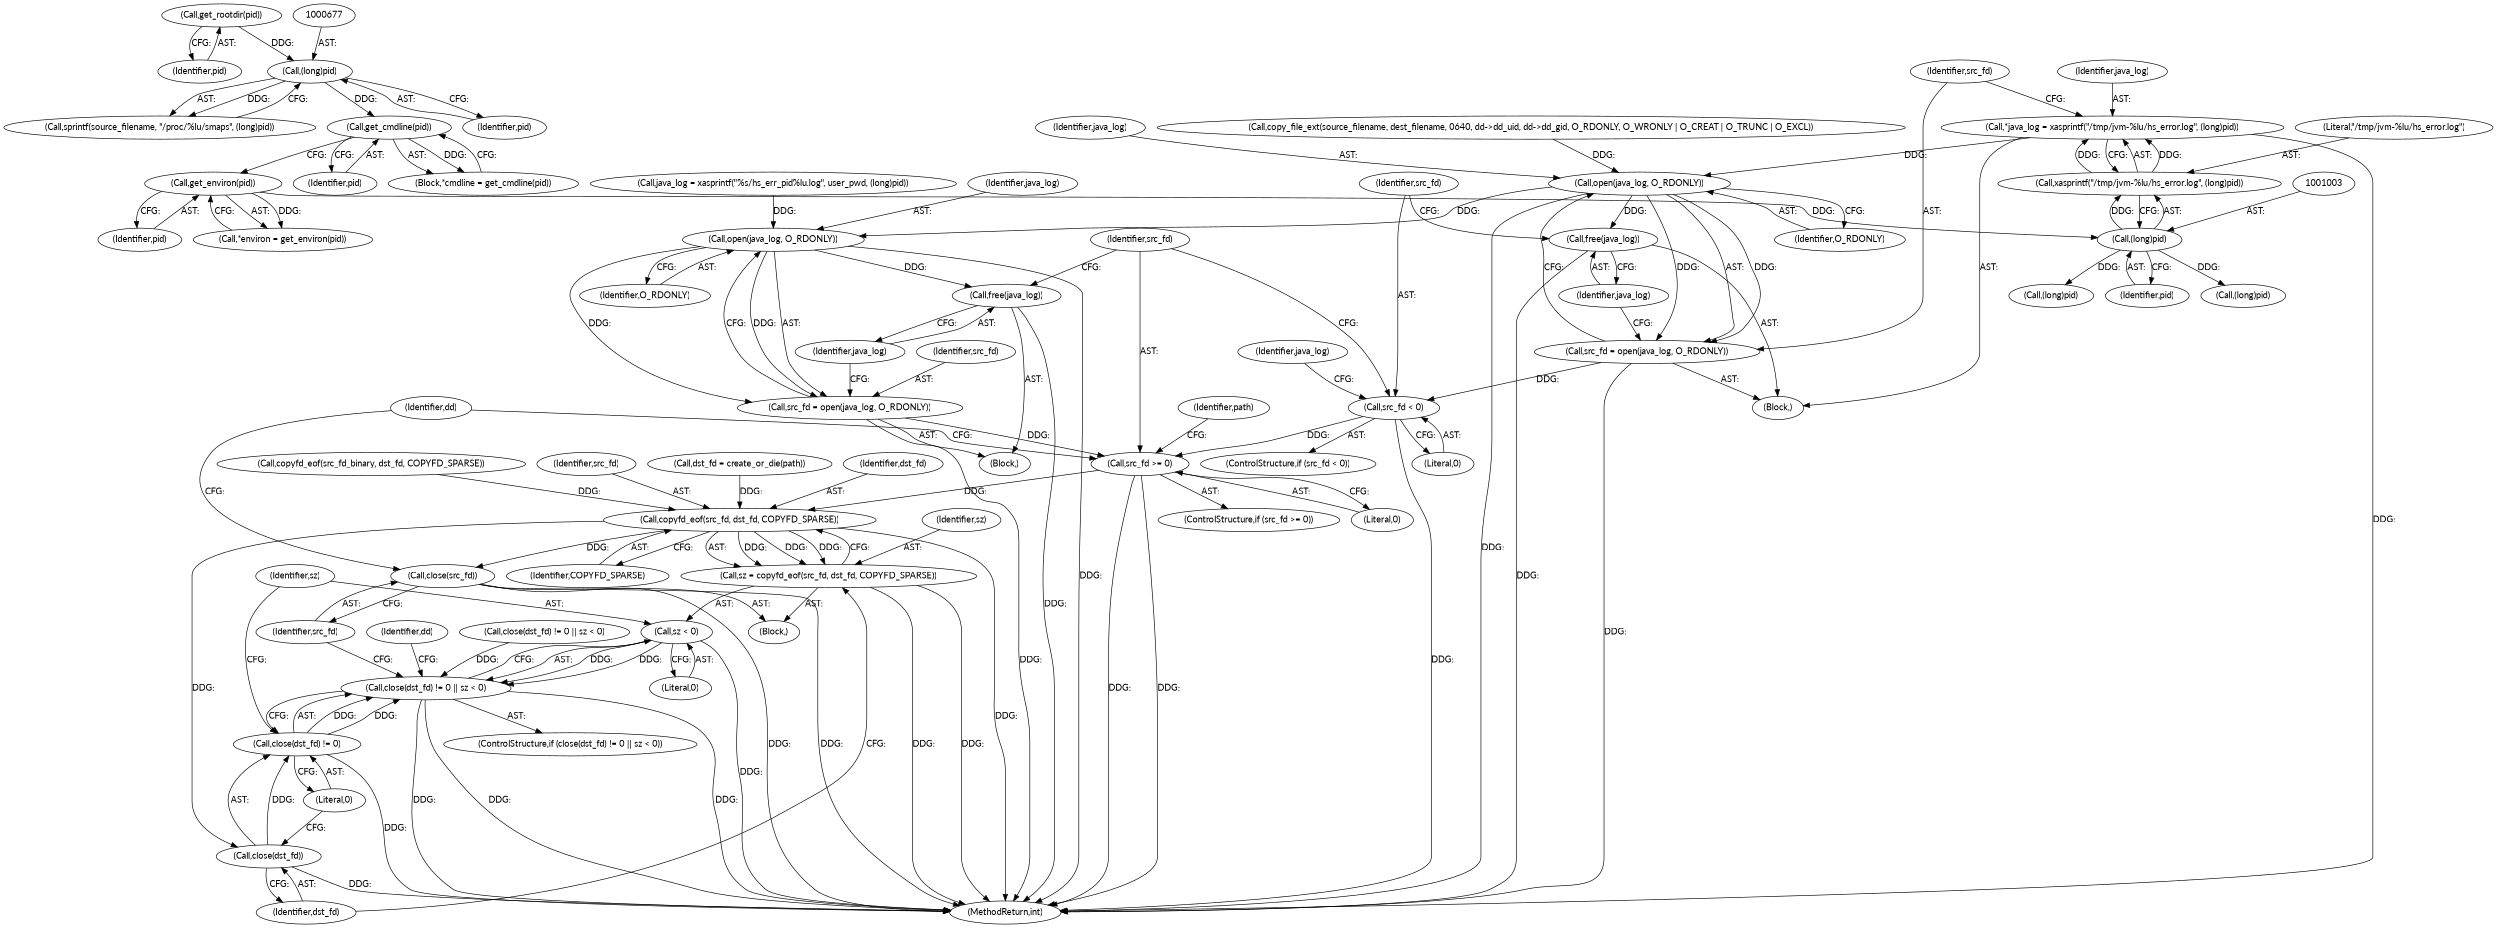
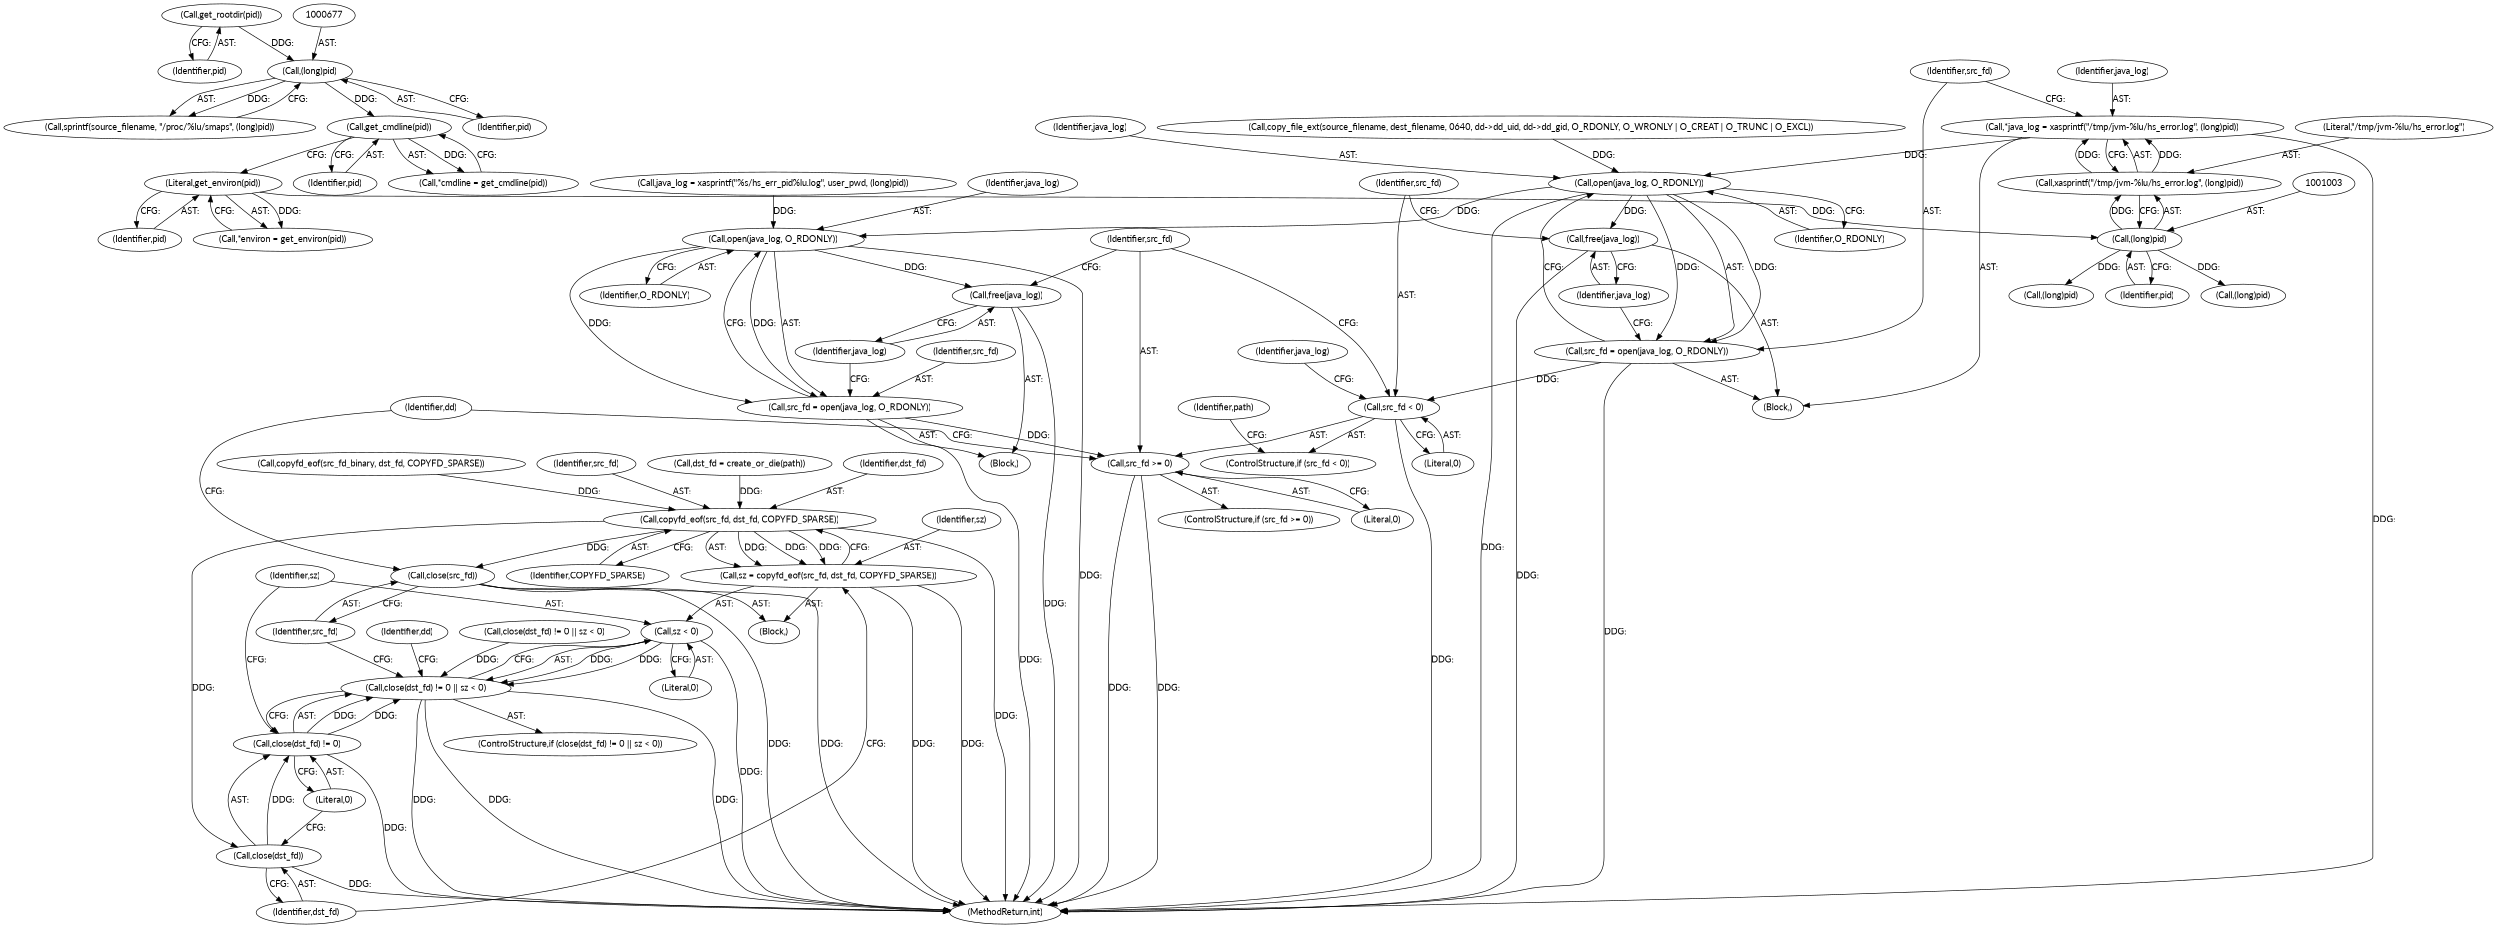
node "(Call,get_environ(pid))": label "(Call,get_environ(pid))" -> "(Literal,get_environ(pid))"
node "(Block,*cmdline = get_cmdline(pid))": label "(Block,*cmdline = get_cmdline(pid))" -> "(Call,*cmdline = get_cmdline(pid))"
edge "(Identifier,path)" -> "(Call,src_fd >= 0)": now "(Identifier,path)" -> "(ControlStructure,if (src_fd < 0))"
edge "(Call,src_fd < 0)" -> "(Call,src_fd >= 0)": label "DDG: " -> "AST: "
edge "(Call,src_fd >= 0)" -> "(Call,copyfd_eof(src_fd, dst_fd, COPYFD_SPARSE))": removed, label "DDG:"
